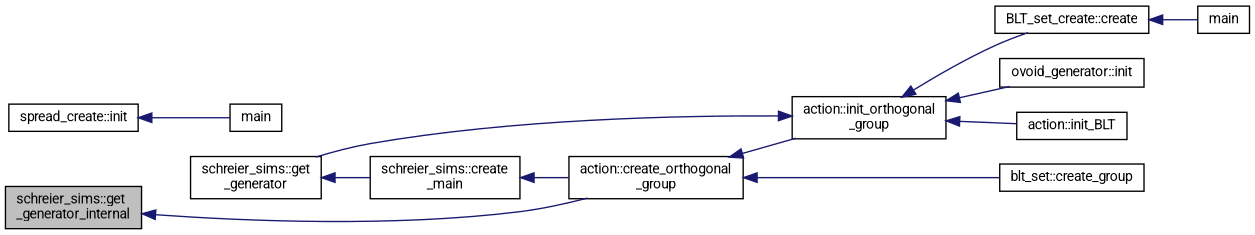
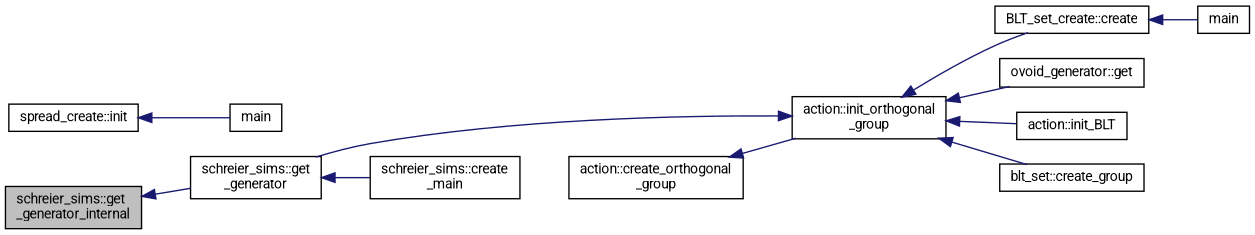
node "ovoid_generator::init": label "ovoid_generator::init" -> "ovoid_generator::get"
edge "action::create_orthogonal _group" -> "schreier_sims::create _main": removed
edge "blt_set::create_group" -> "action::create_orthogonal _group": now "blt_set::create_group" -> "action::init_orthogonal _group"
edge "action::create_orthogonal _group" -> "schreier_sims::get _generator_internal": now "schreier_sims::get _generator" -> "schreier_sims::get _generator_internal"
